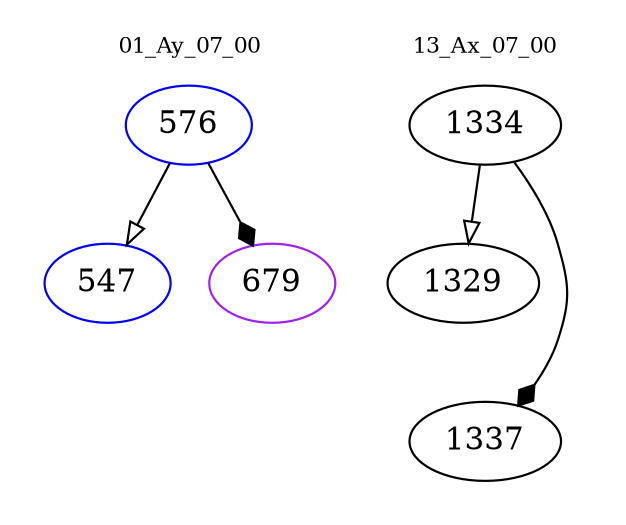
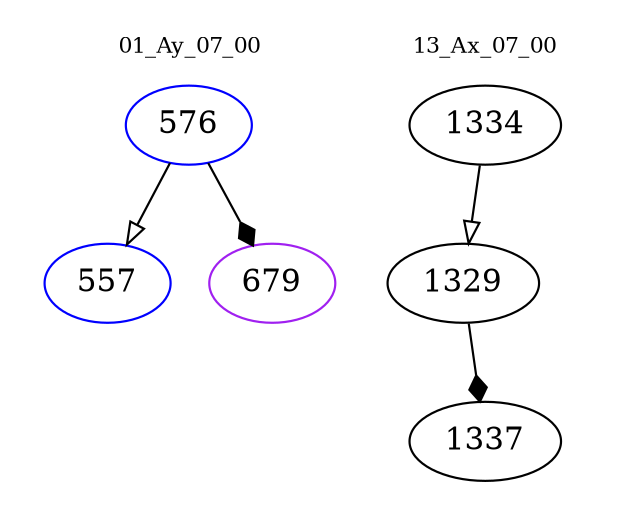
edge "1334" -> "1337": now "1329" -> "1337"
node "547": label "547" -> "557"
